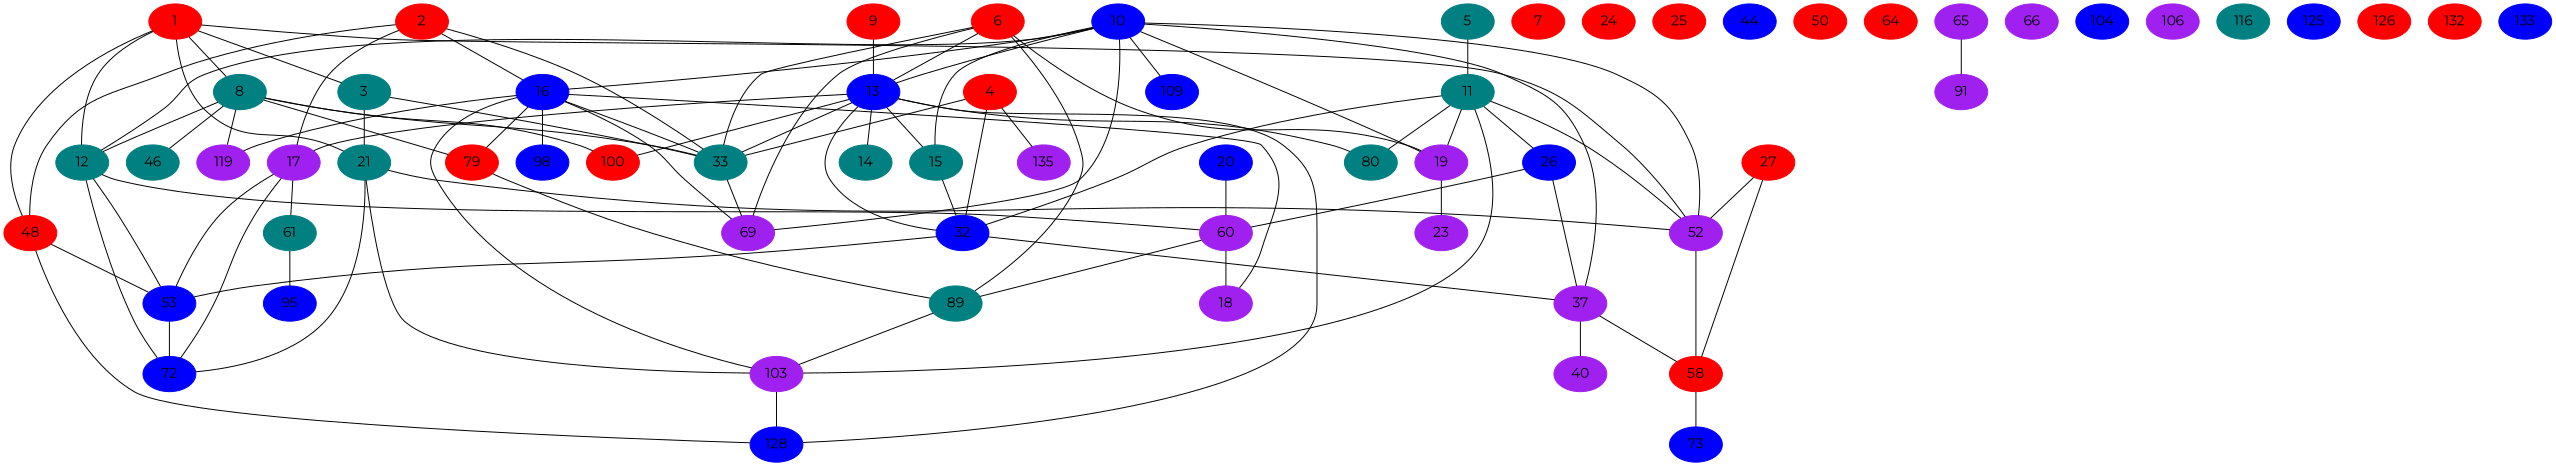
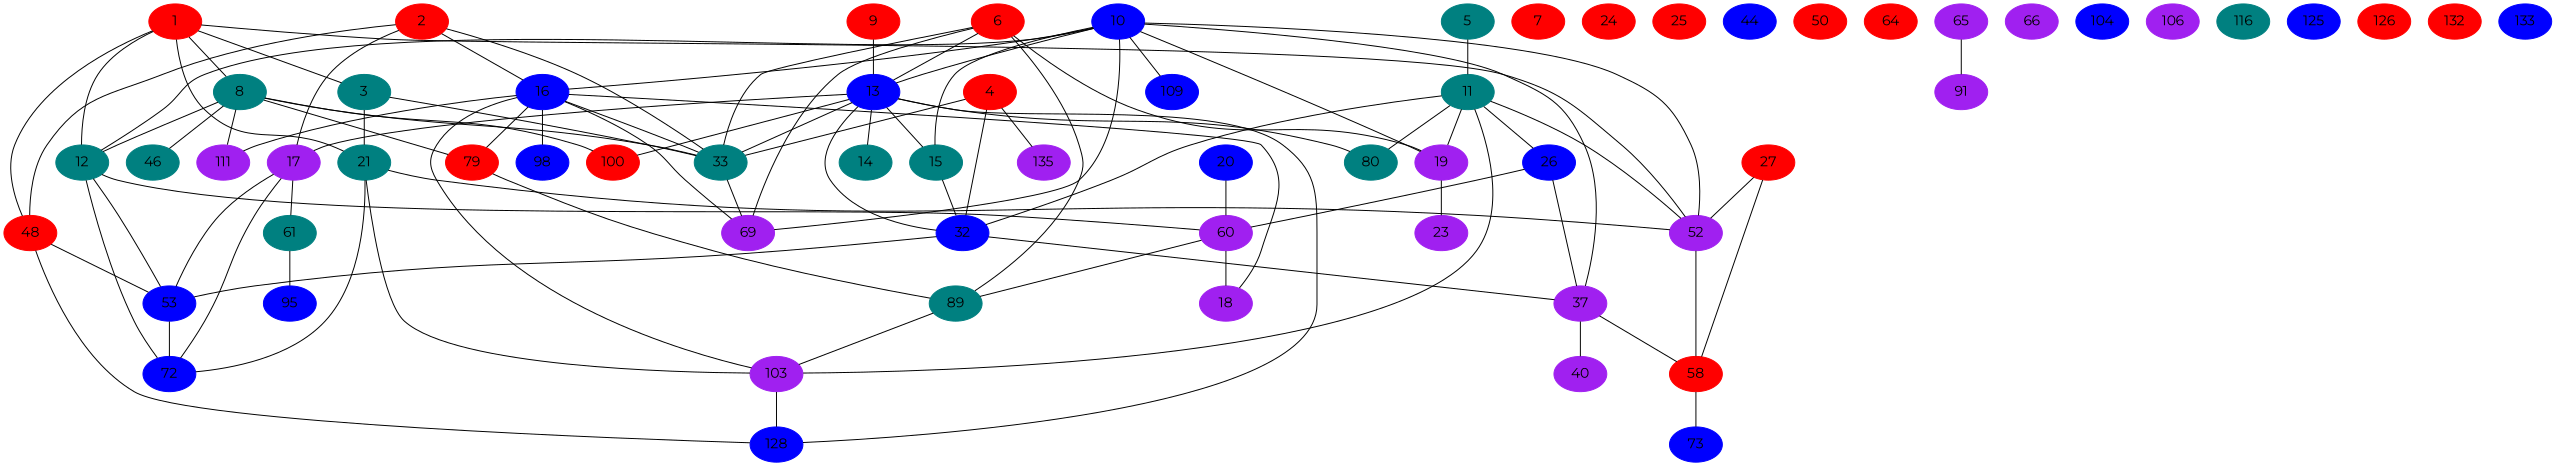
node "119": label "119" -> "111"
